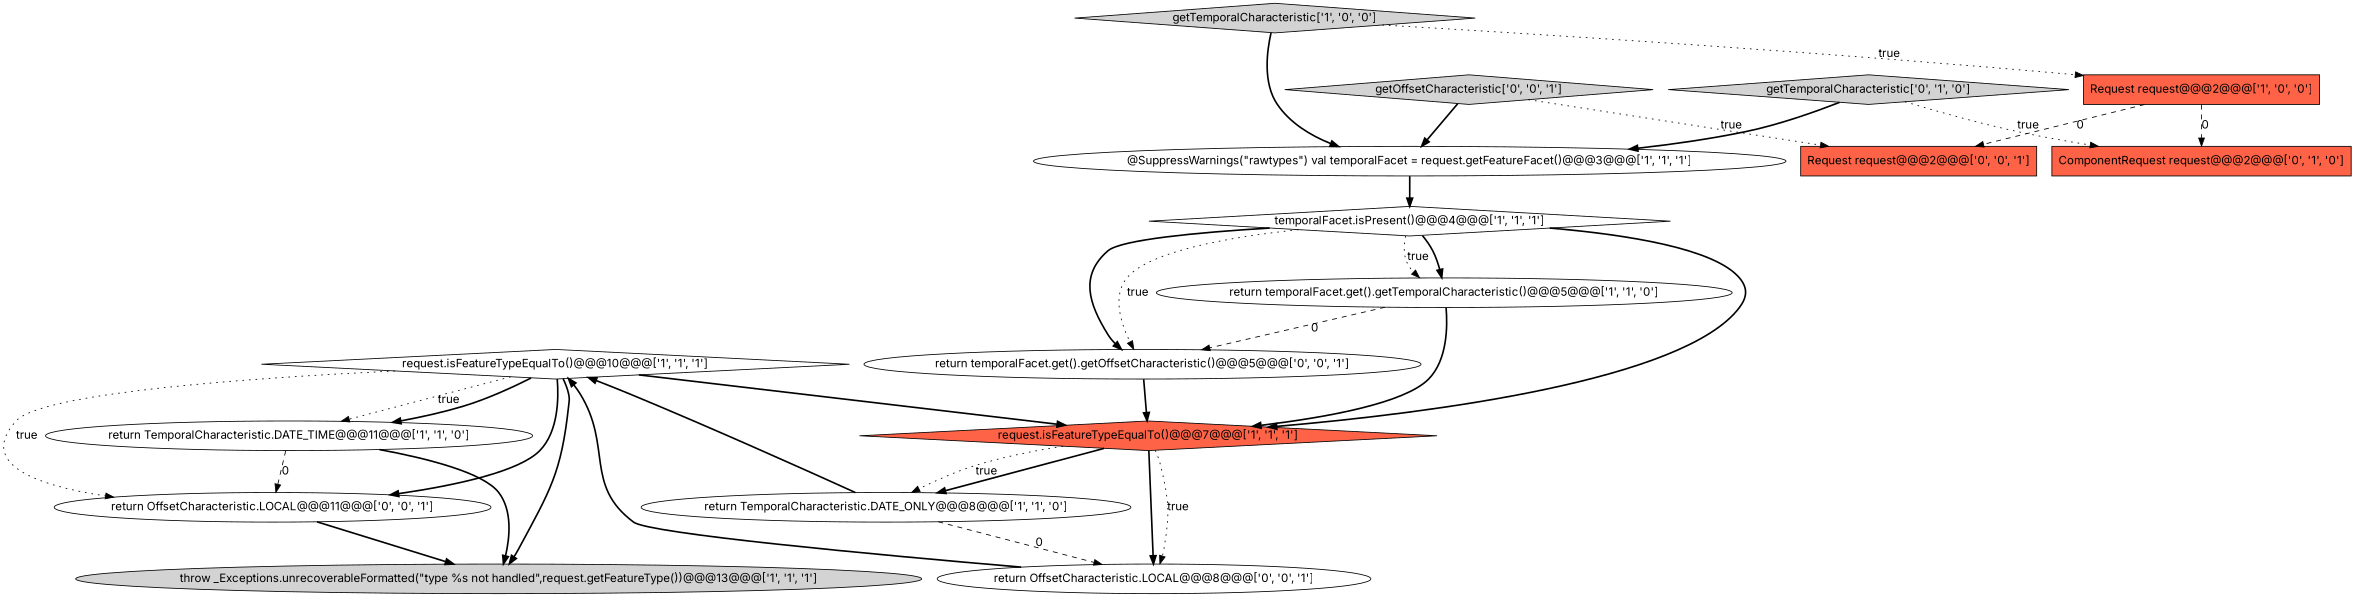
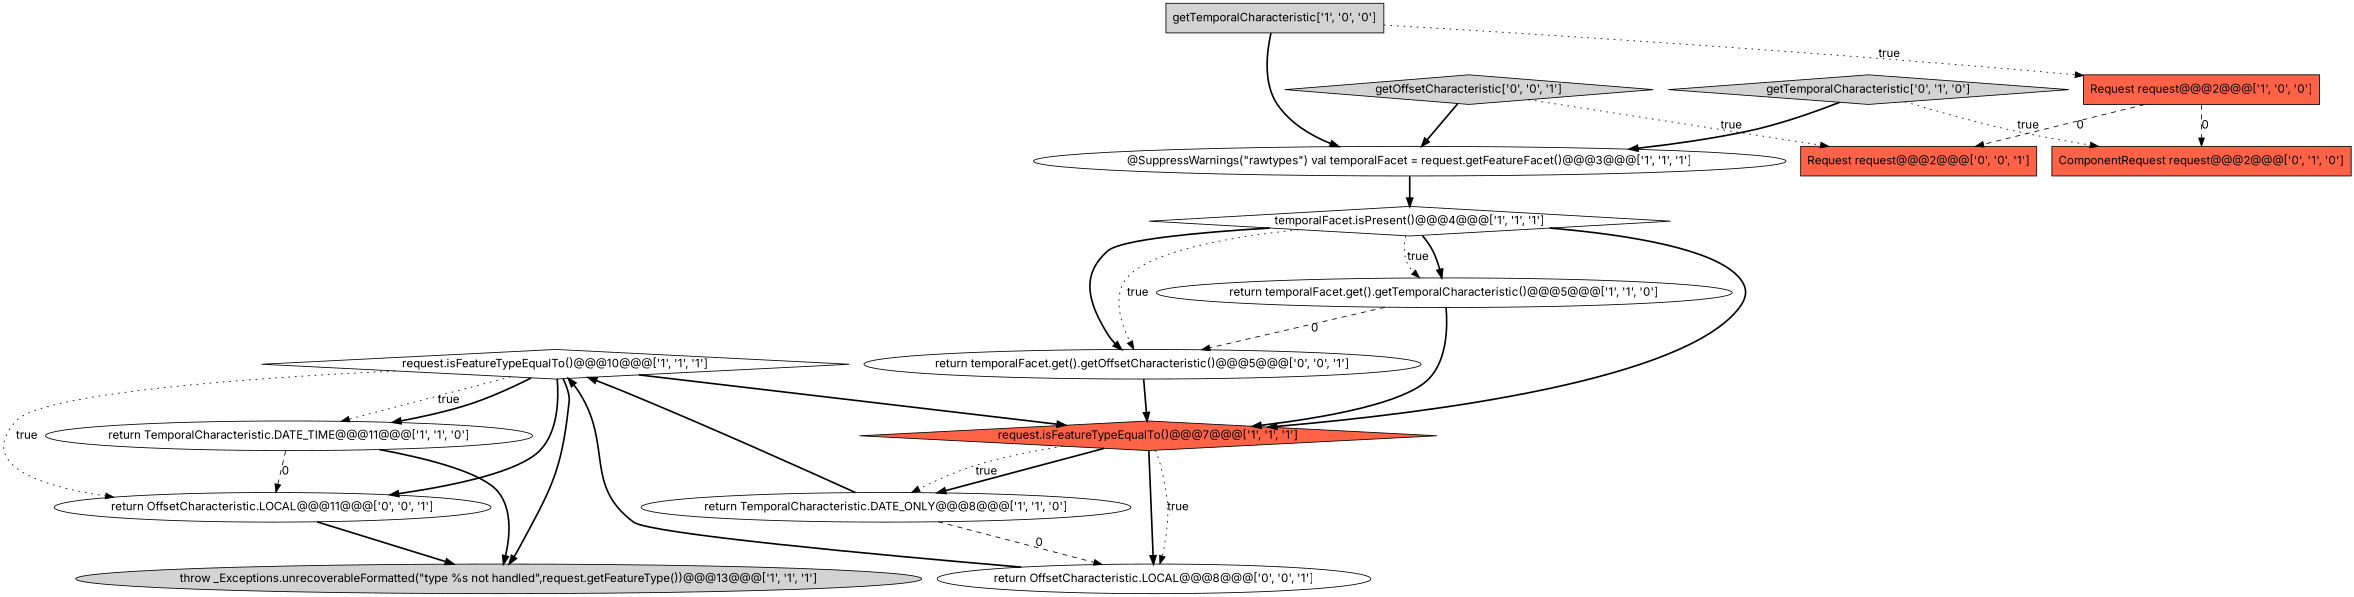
node "getTemporalCharacteristic['1', '0', '0']": shape diamond -> box
